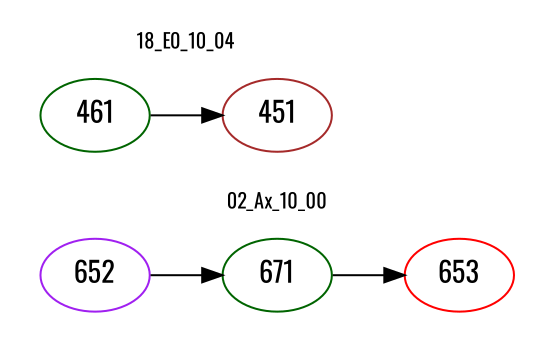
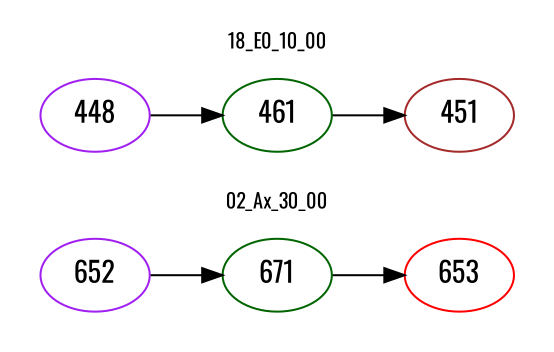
cluster "18_E0_10_04": label "18_E0_10_04" -> "18_E0_10_00"
node "448": added
cluster "02_Ax_10_00": label "02_Ax_10_00" -> "02_Ax_30_00"
